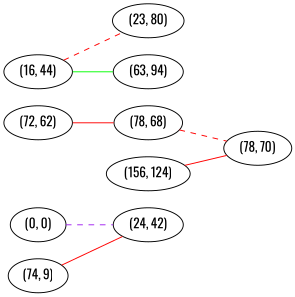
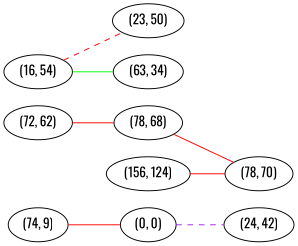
node "(23, 80)": label "(23, 80)" -> "(23, 50)"
node "(16, 44)": label "(16, 44)" -> "(16, 54)"
node "(63, 94)": label "(63, 94)" -> "(63, 34)"
edge "(78, 68)" -- "(78, 70)": style dashed -> solid
edge "(24, 42)" -- "(74, 9)": now "(0, 0)" -- "(74, 9)"
